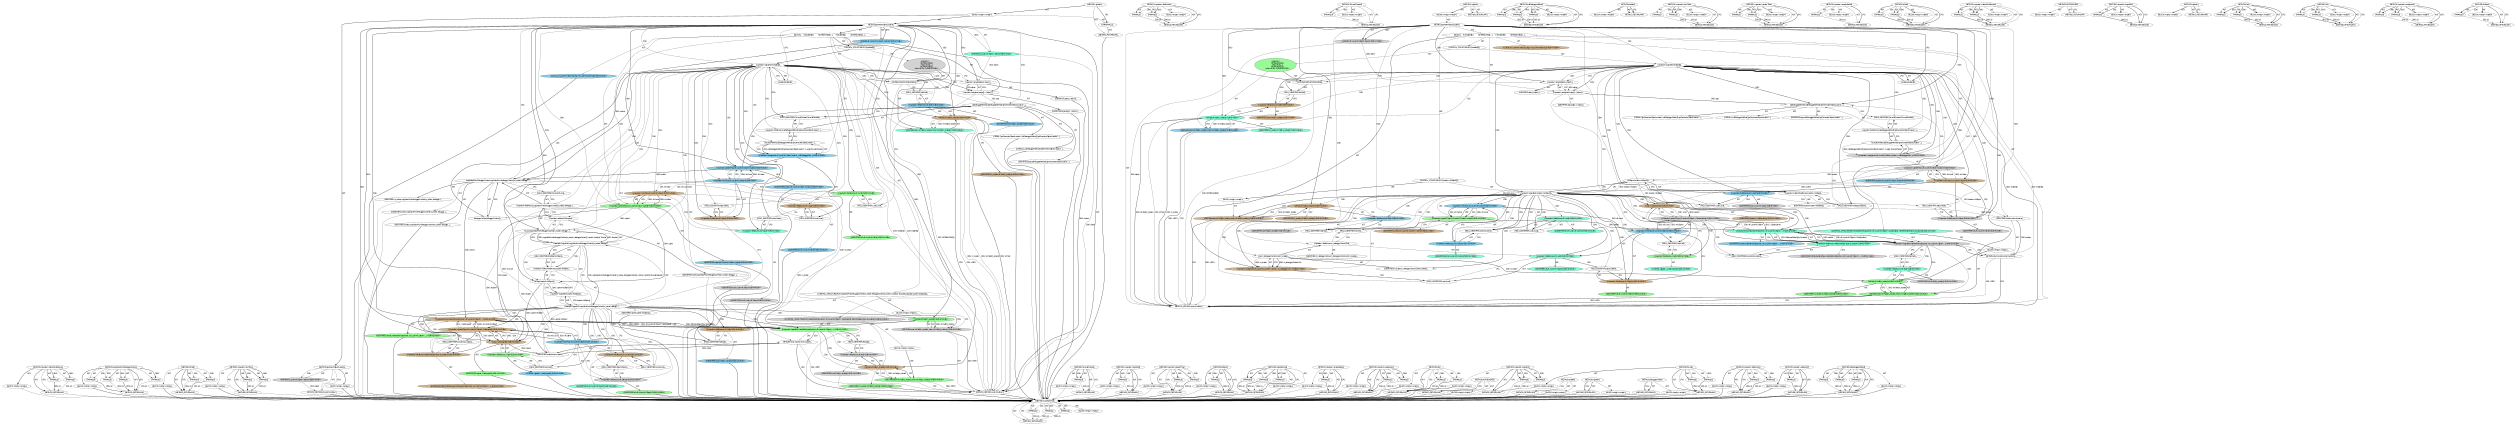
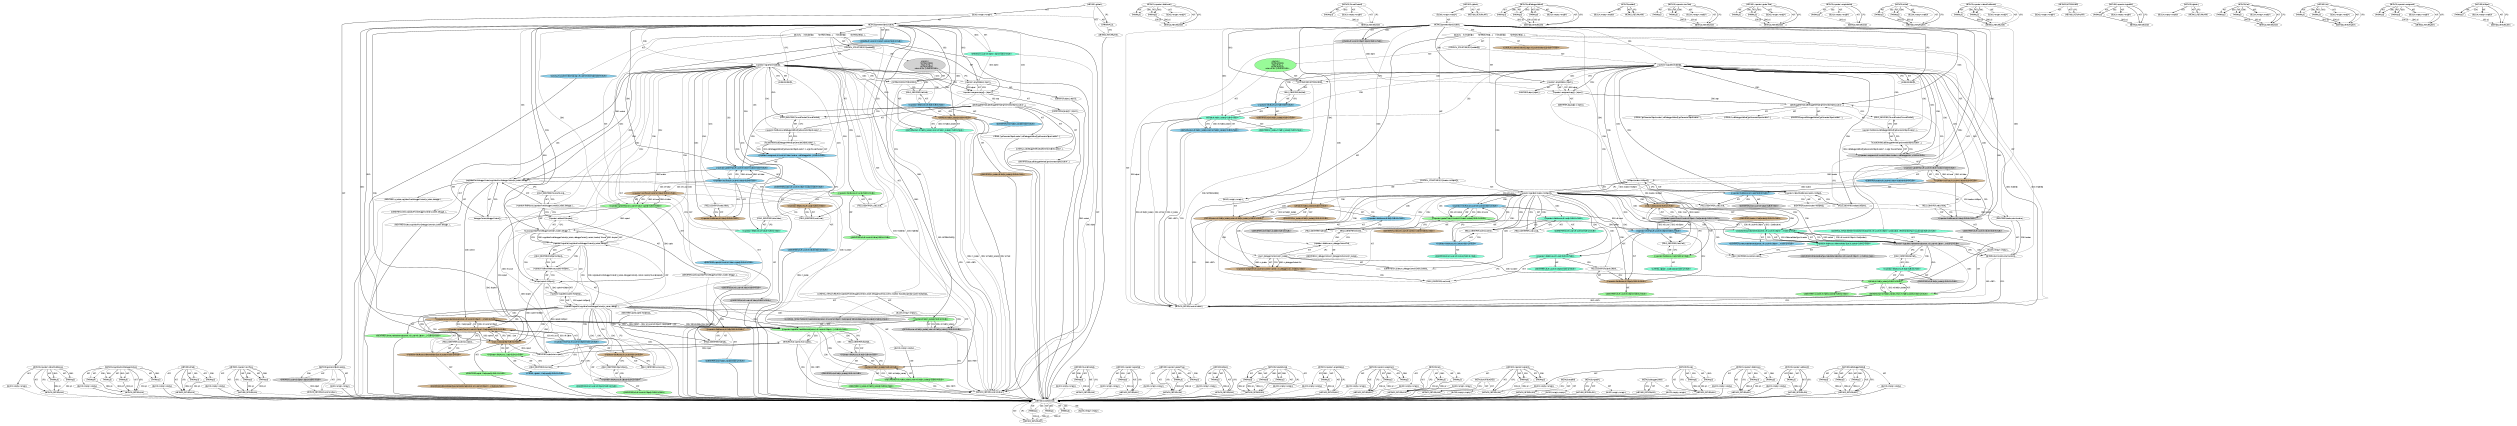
node "<(<operator>.fieldAccess,v8::Null)<SUB>5</SUB>>": fillcolor tan -> skyblue
edge "(<operator>.fieldAccess,m_debuggerContext.Get)" -> "<(<operator>.fieldAccess,v8::Local)<SUB>12</SUB>>": now "(<operator>.fieldAccess,m_debuggerContext.Get)" -> "(Get,m_debuggerContext.Get(m_isolate))"
